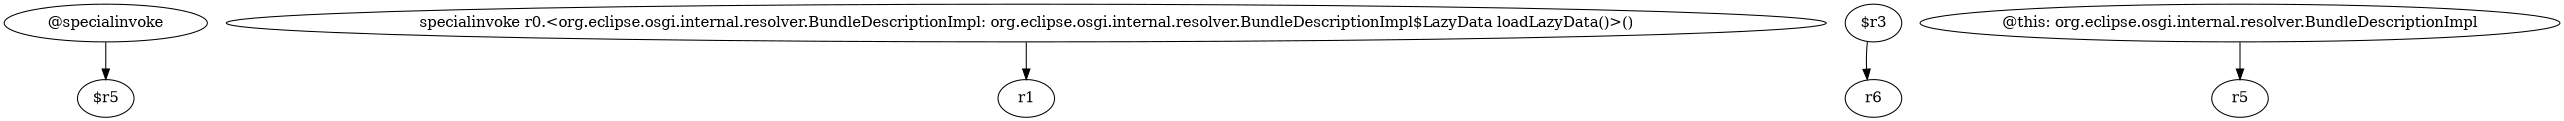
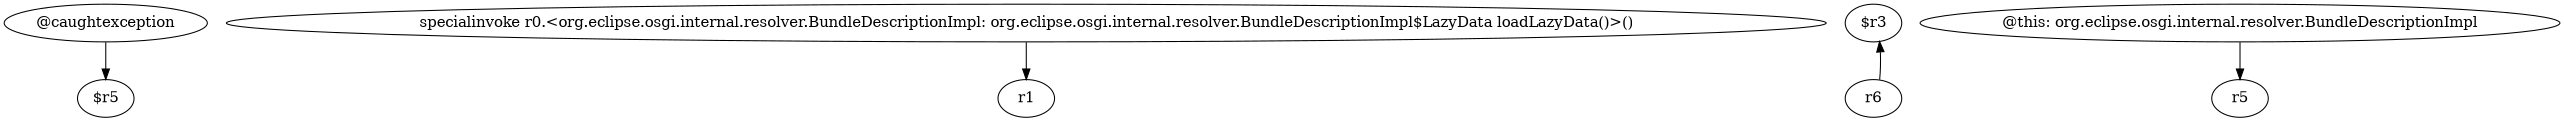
node "@specialinvoke": label "@specialinvoke" -> "@caughtexception"
edge "$r3" -> "r6": reversed
